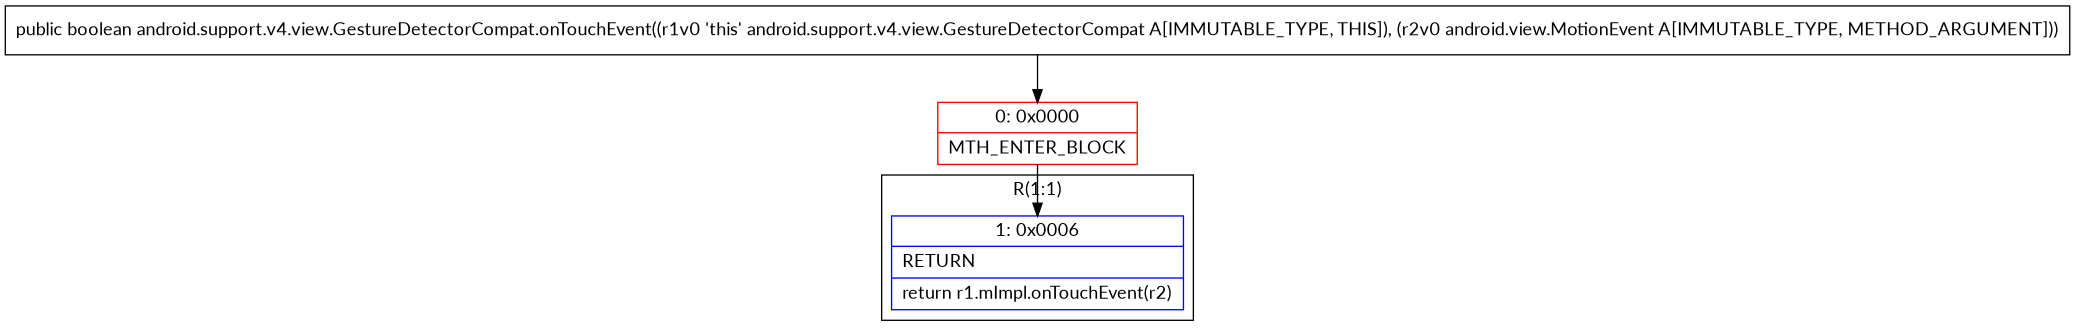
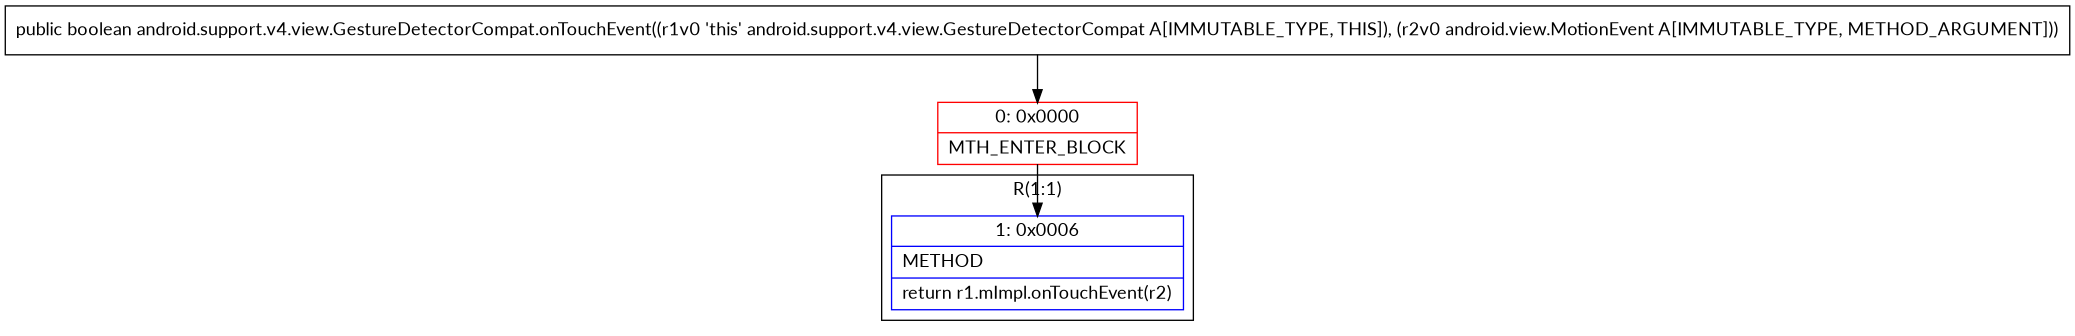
node "1: 0x0006": text "RETURN" -> "METHOD"
